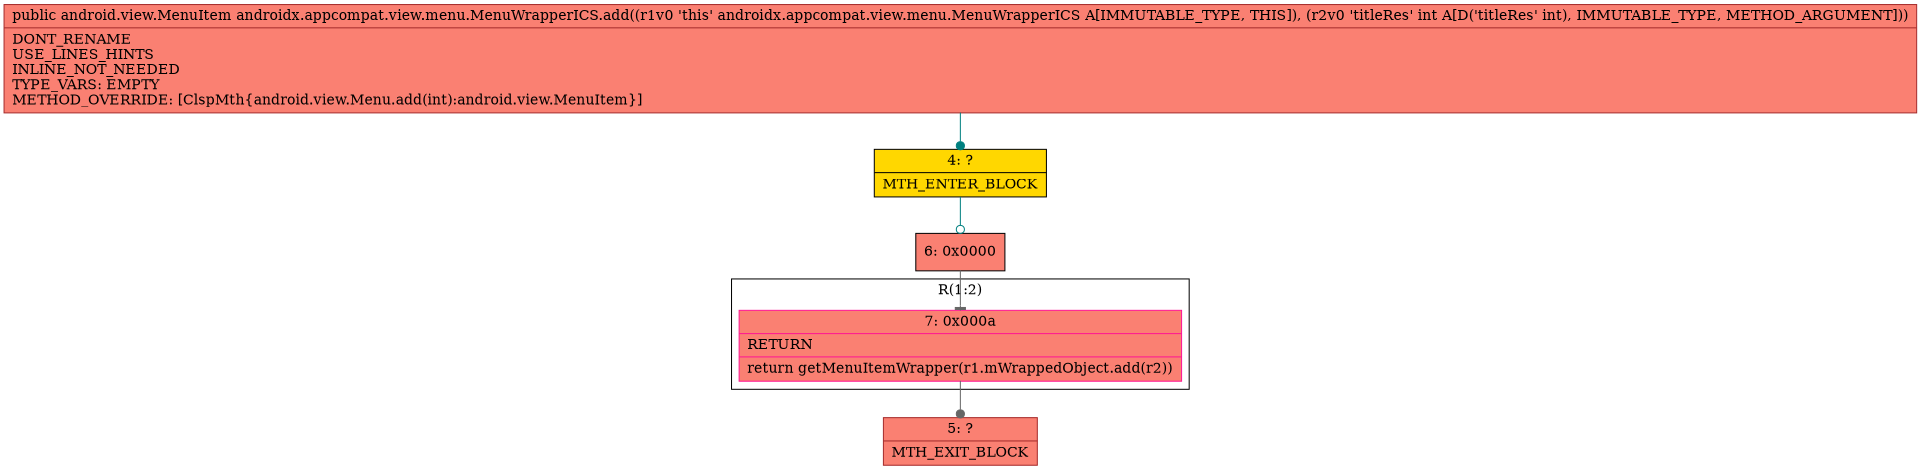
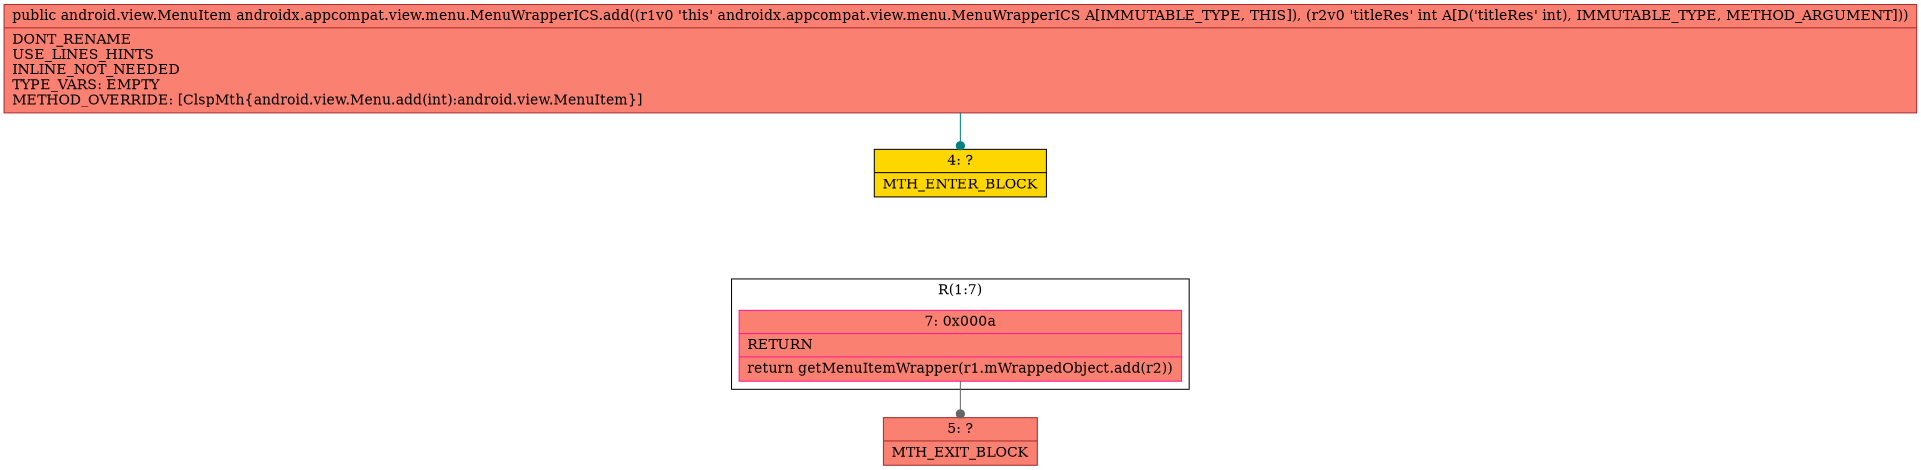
node "6: 0x0000": removed
cluster "R(1:2)": label "R(1:2)" -> "R(1:7)"
